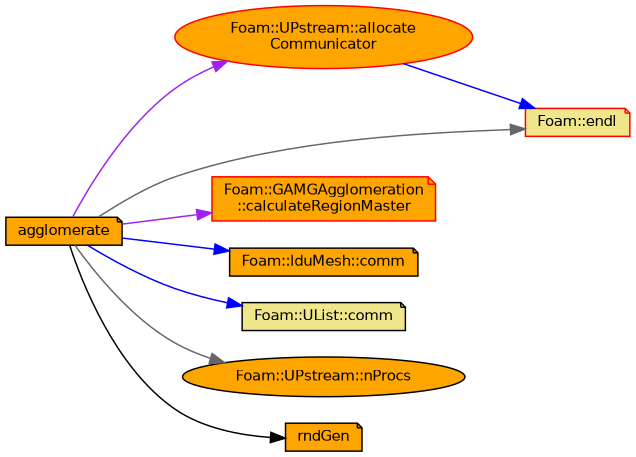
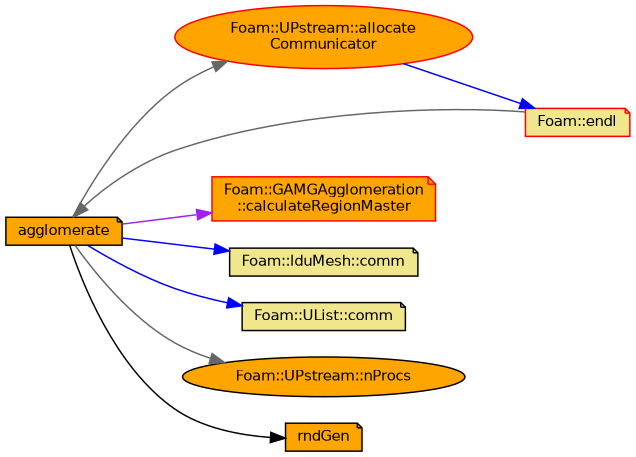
edge "agglomerate" -> "Foam::UPstream::allocate Communicator": color purple -> gray40
edge "agglomerate" -> "Foam::endl": reversed
node "Foam::lduMesh::comm": fillcolor orange -> khaki
